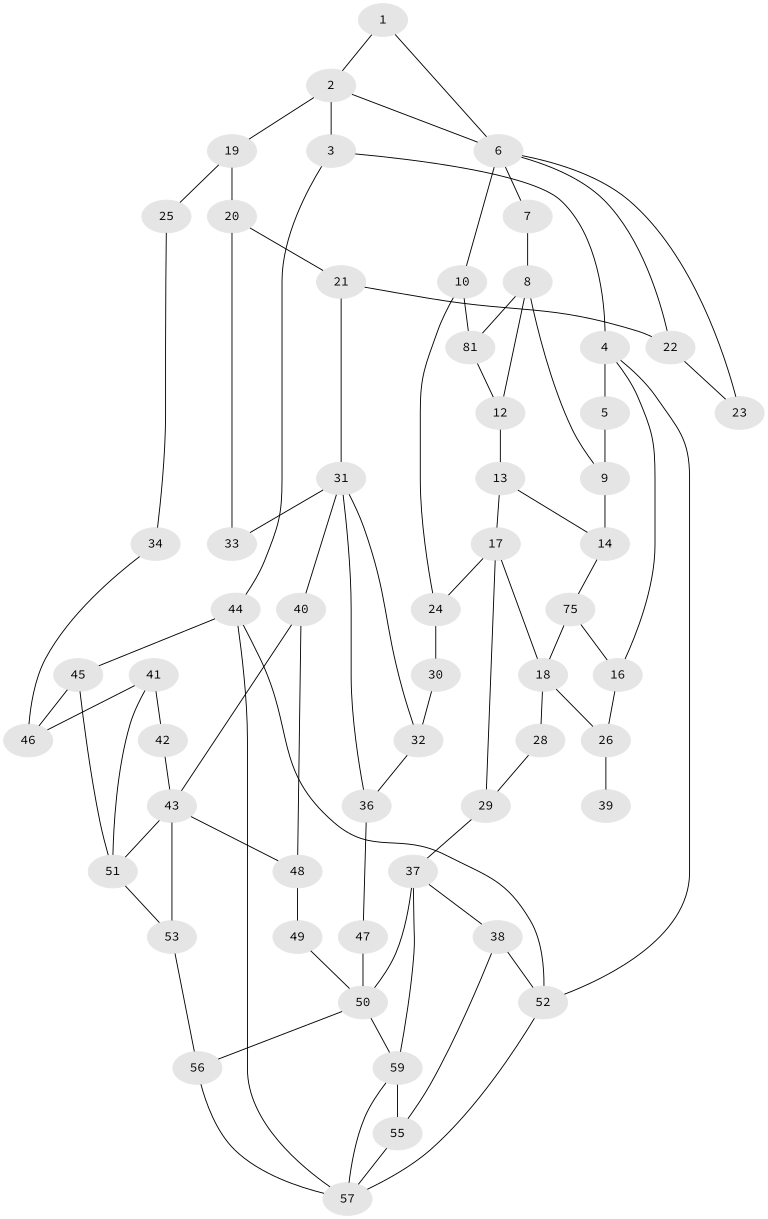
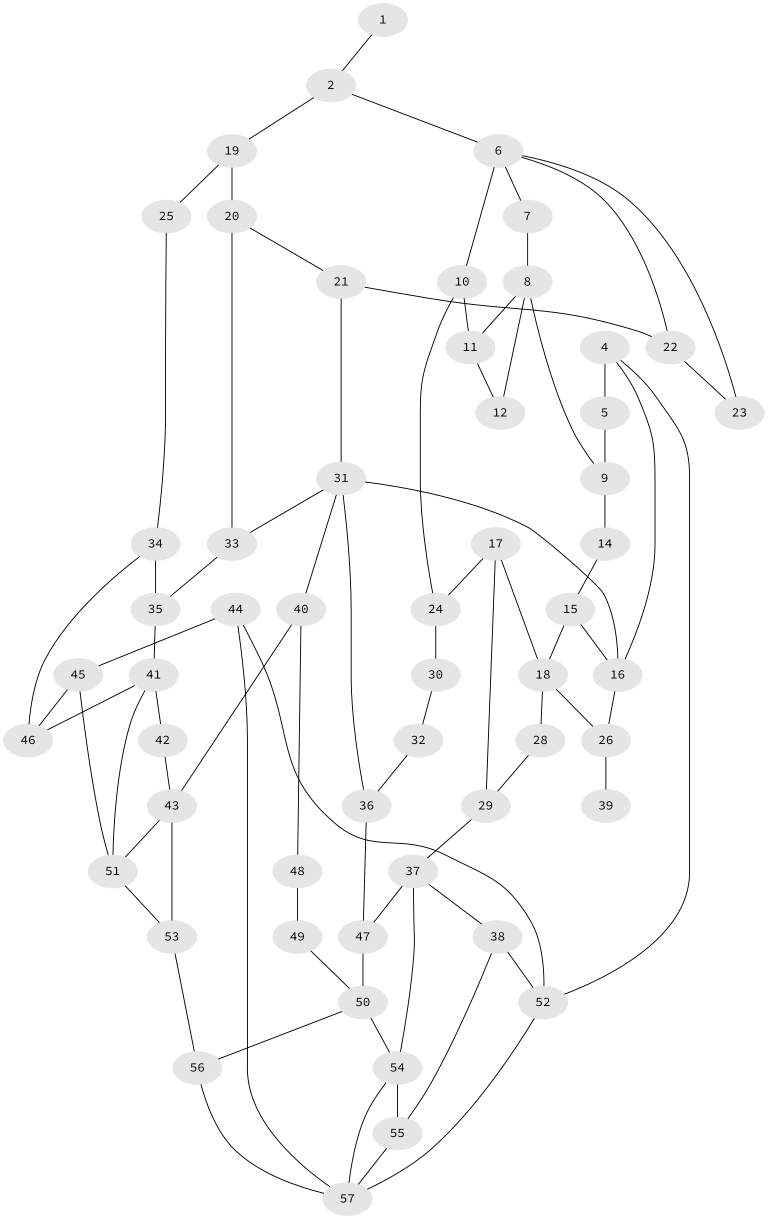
edge "1" -- "6": removed
node "3": removed
node "81": label "81" -> "11"
node "13": removed
edge "31" -- "32": now "31" -- "16"
node "35": added
node "75": label "75" -> "15"
edge "43" -- "48": removed
edge "37" -- "50": now "37" -- "47"
node "59": label "59" -> "54"
